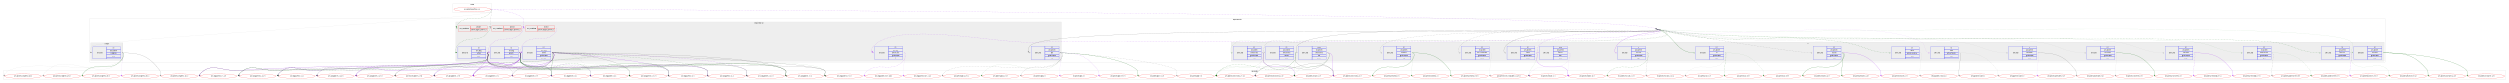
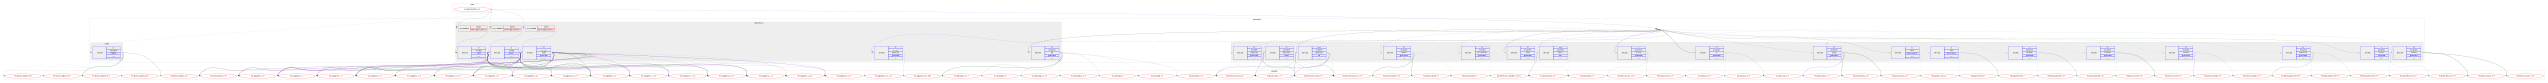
node "dev-python/debtcollector-1.19.0": added
